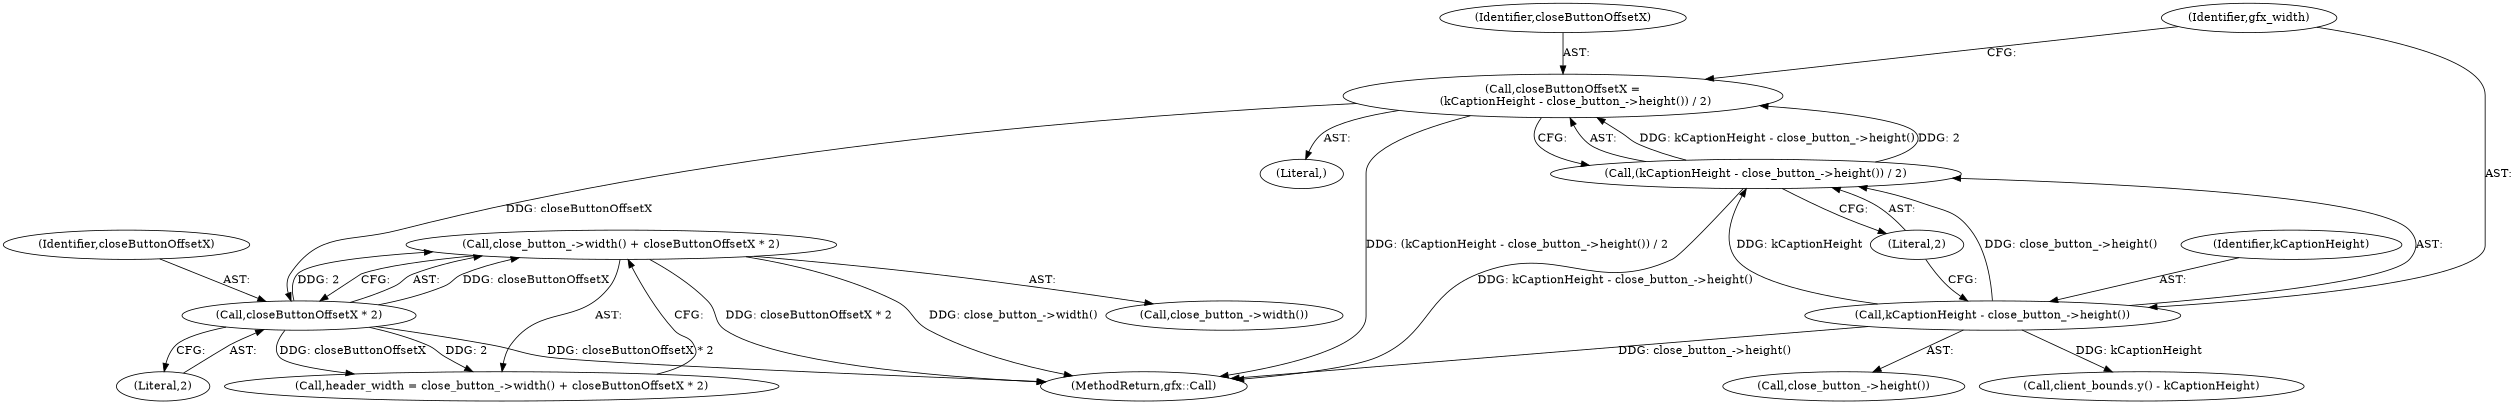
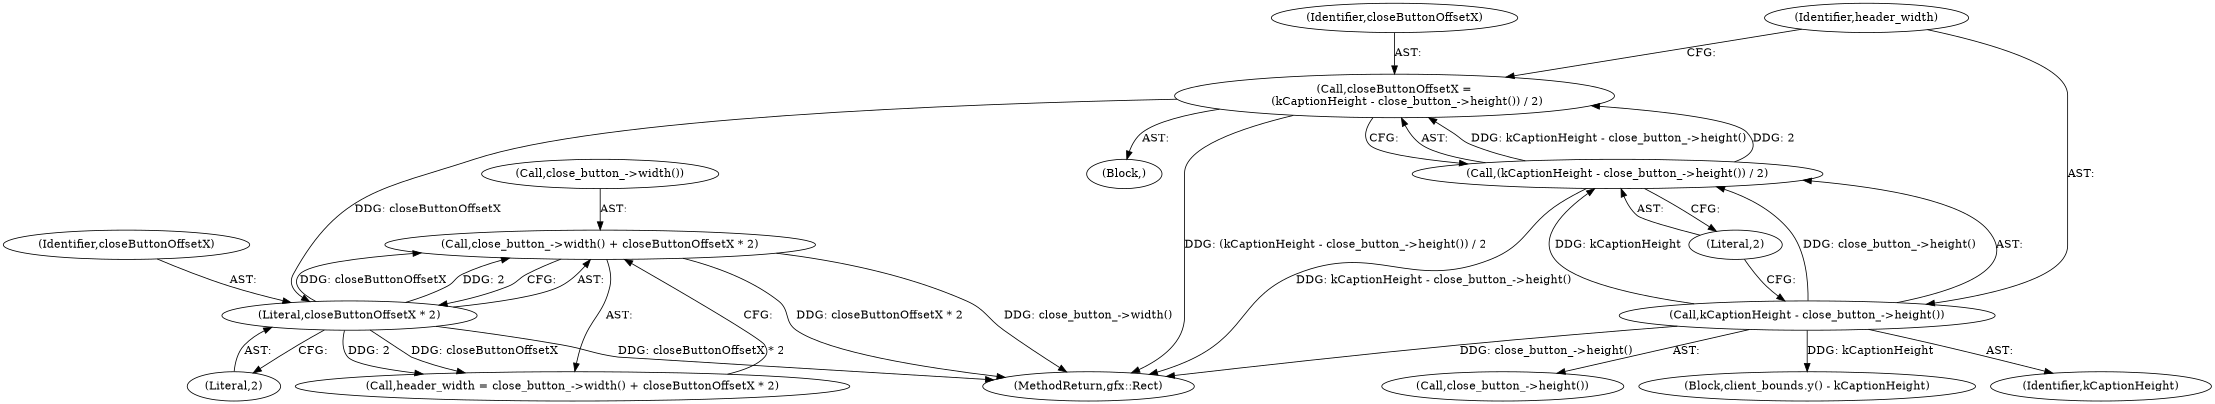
node "(Identifier,gfx_width)": label "(Identifier,gfx_width)" -> "(Identifier,header_width)"
node "(Literal,)": label "(Literal,)" -> "(Block,)"
edge "(Call,close_button_->width() + closeButtonOffsetX * 2)" -> "(Call,close_button_->width())": reversed
edge "(Identifier,kCaptionHeight)" -> "(Call,kCaptionHeight - close_button_->height())": reversed
node "(Call,closeButtonOffsetX * 2)": label "(Call,closeButtonOffsetX * 2)" -> "(Literal,closeButtonOffsetX * 2)"
node "(MethodReturn,gfx::Call)": label "(MethodReturn,gfx::Call)" -> "(MethodReturn,gfx::Rect)"
node "(Call,client_bounds.y() - kCaptionHeight)": label "(Call,client_bounds.y() - kCaptionHeight)" -> "(Block,client_bounds.y() - kCaptionHeight)"
